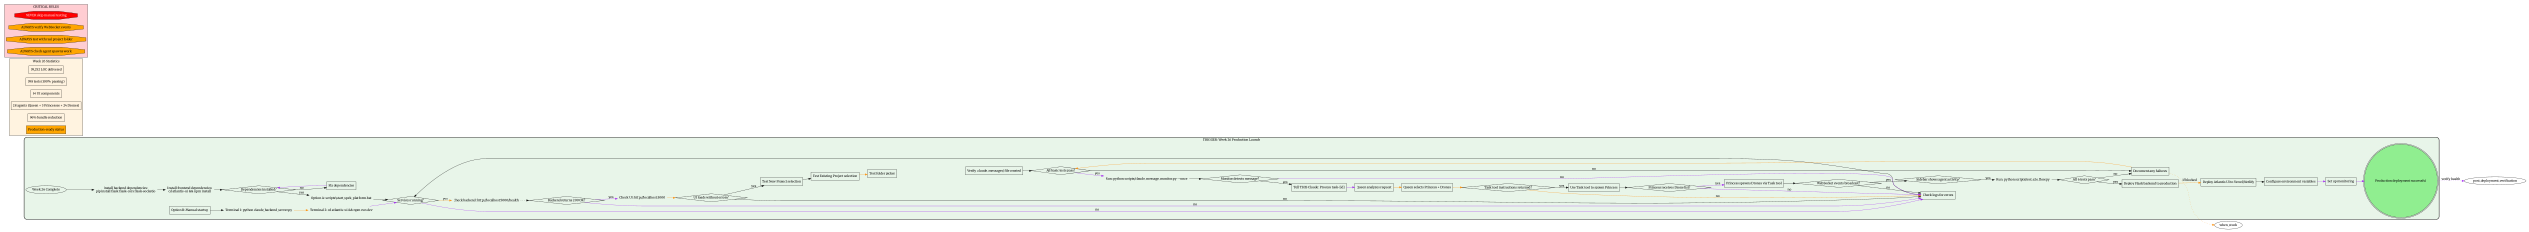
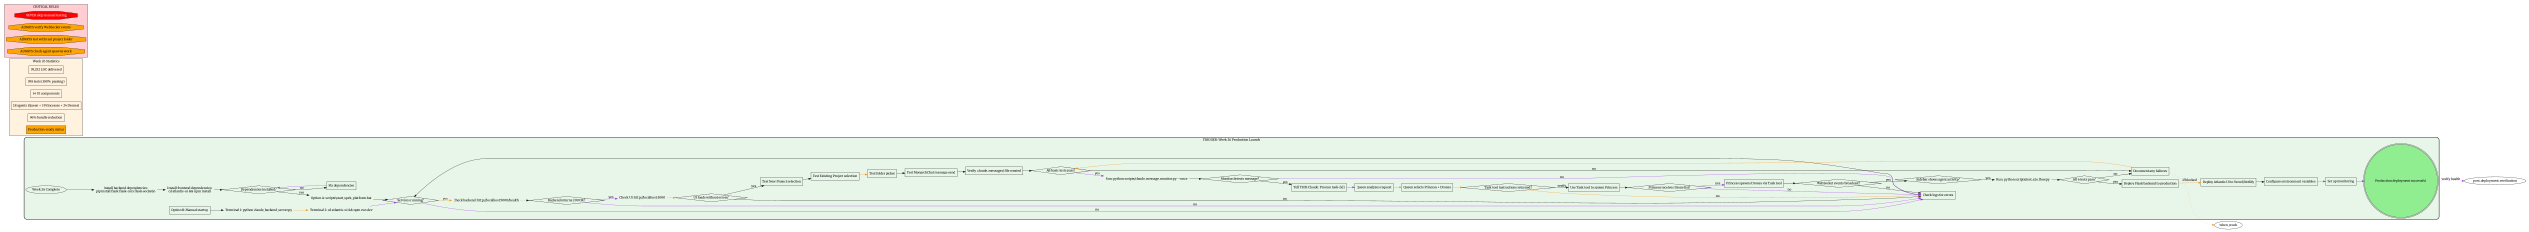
node "Test MonarchChat message send": added
edge "Task tool instructions returned?" -> "Use Task tool to spawn Princess": label "yes" -> "verify"
